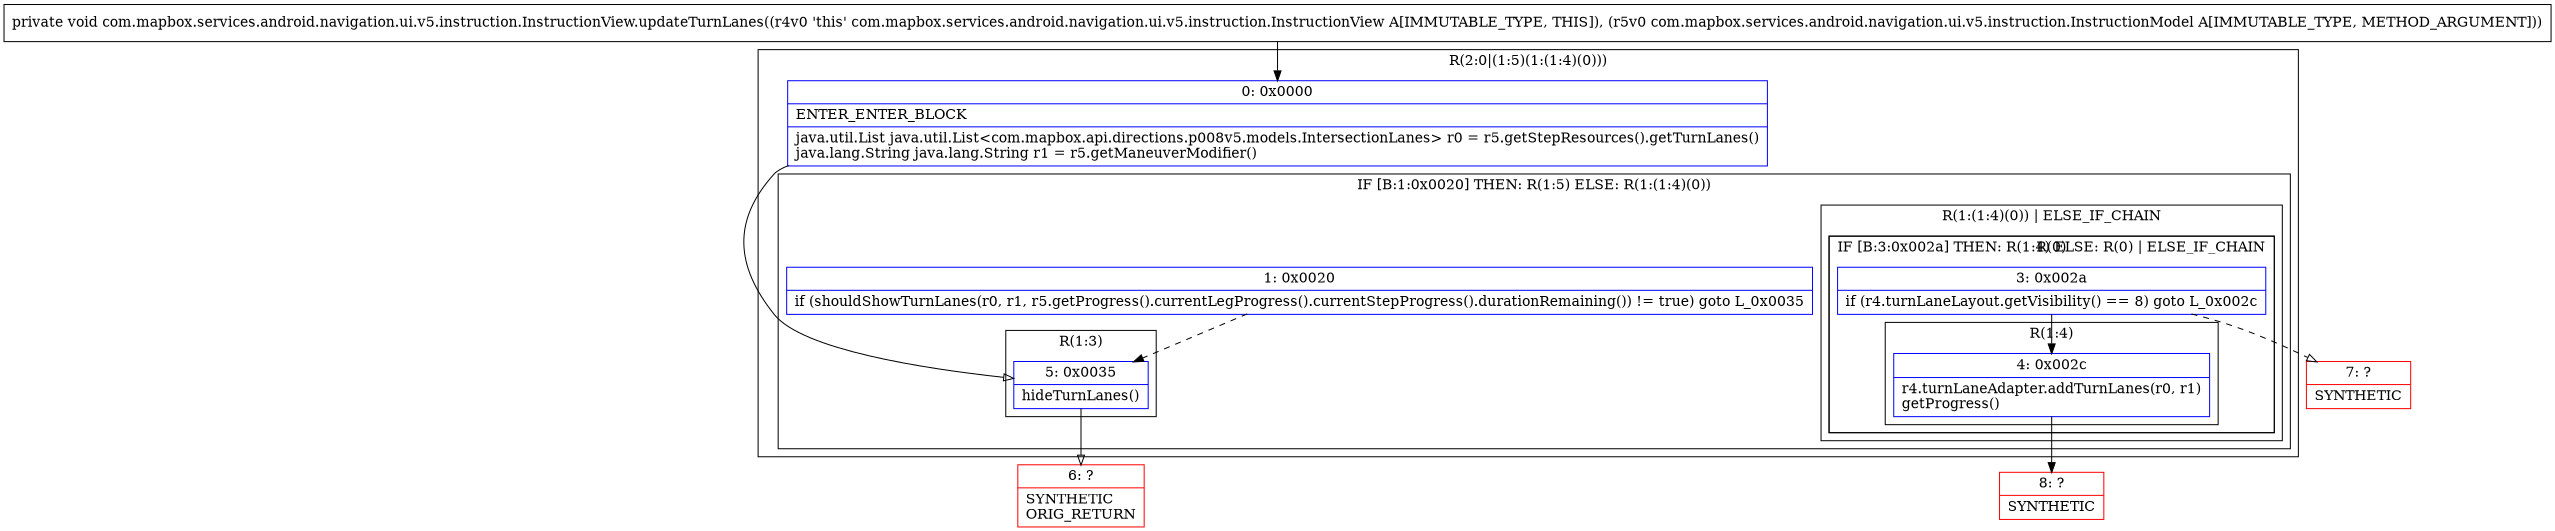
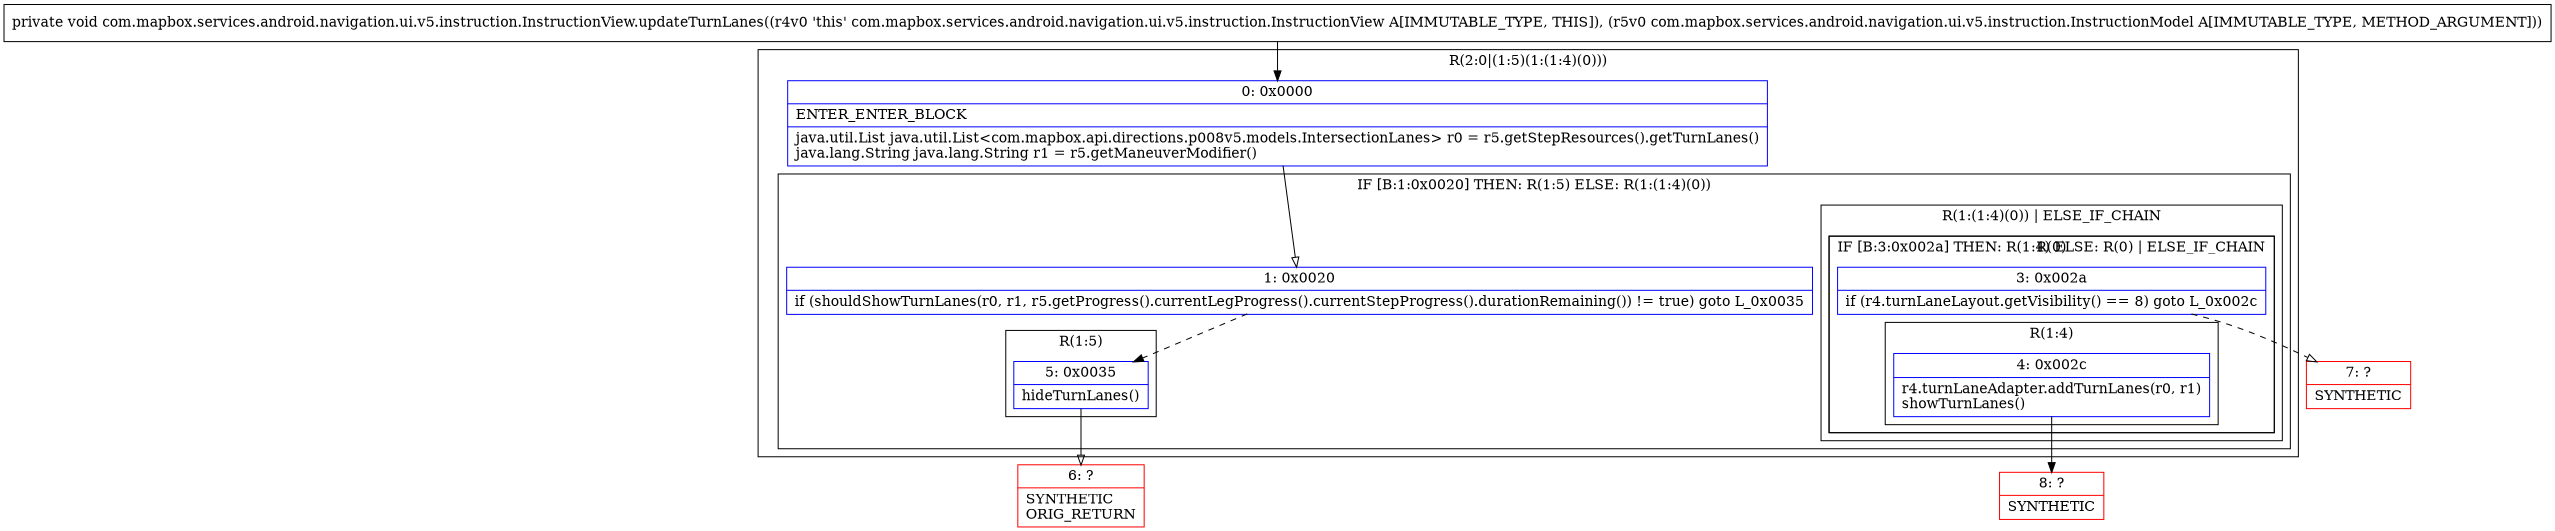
edge "3: 0x002a" -> "4: 0x002c": removed
edge "0: 0x0000" -> "5: 0x0035": now "0: 0x0000" -> "1: 0x0020"
cluster "R(1:3)": label "R(1:3)" -> "R(1:5)"
node "4: 0x002c": text "getProgress()" -> "showTurnLanes()"
